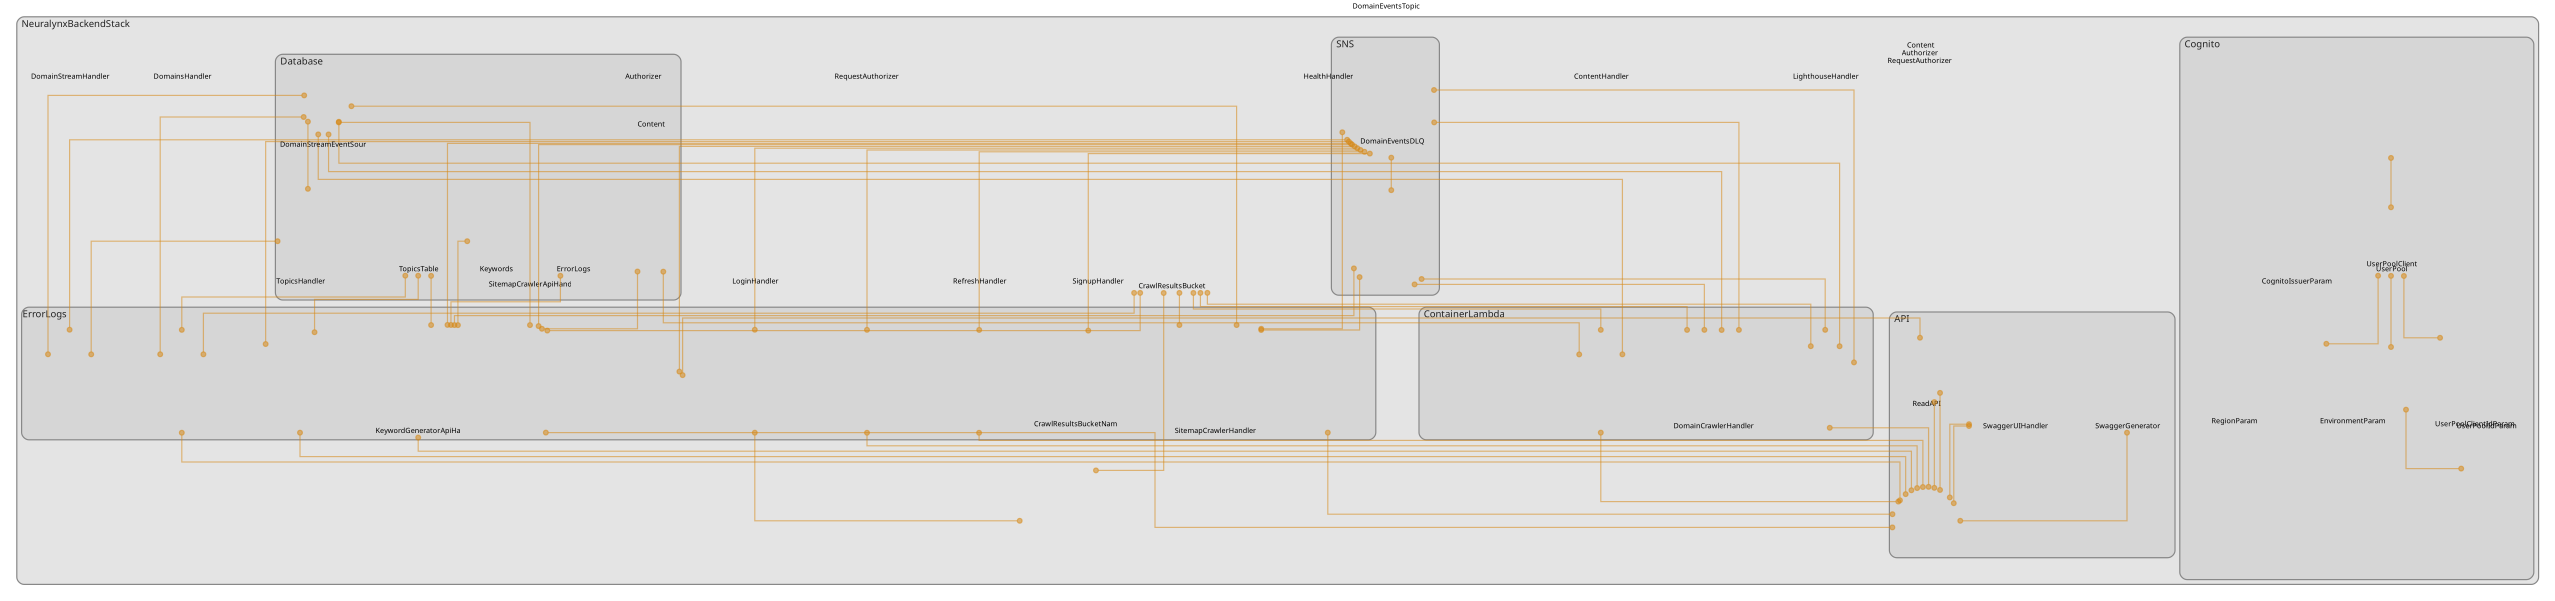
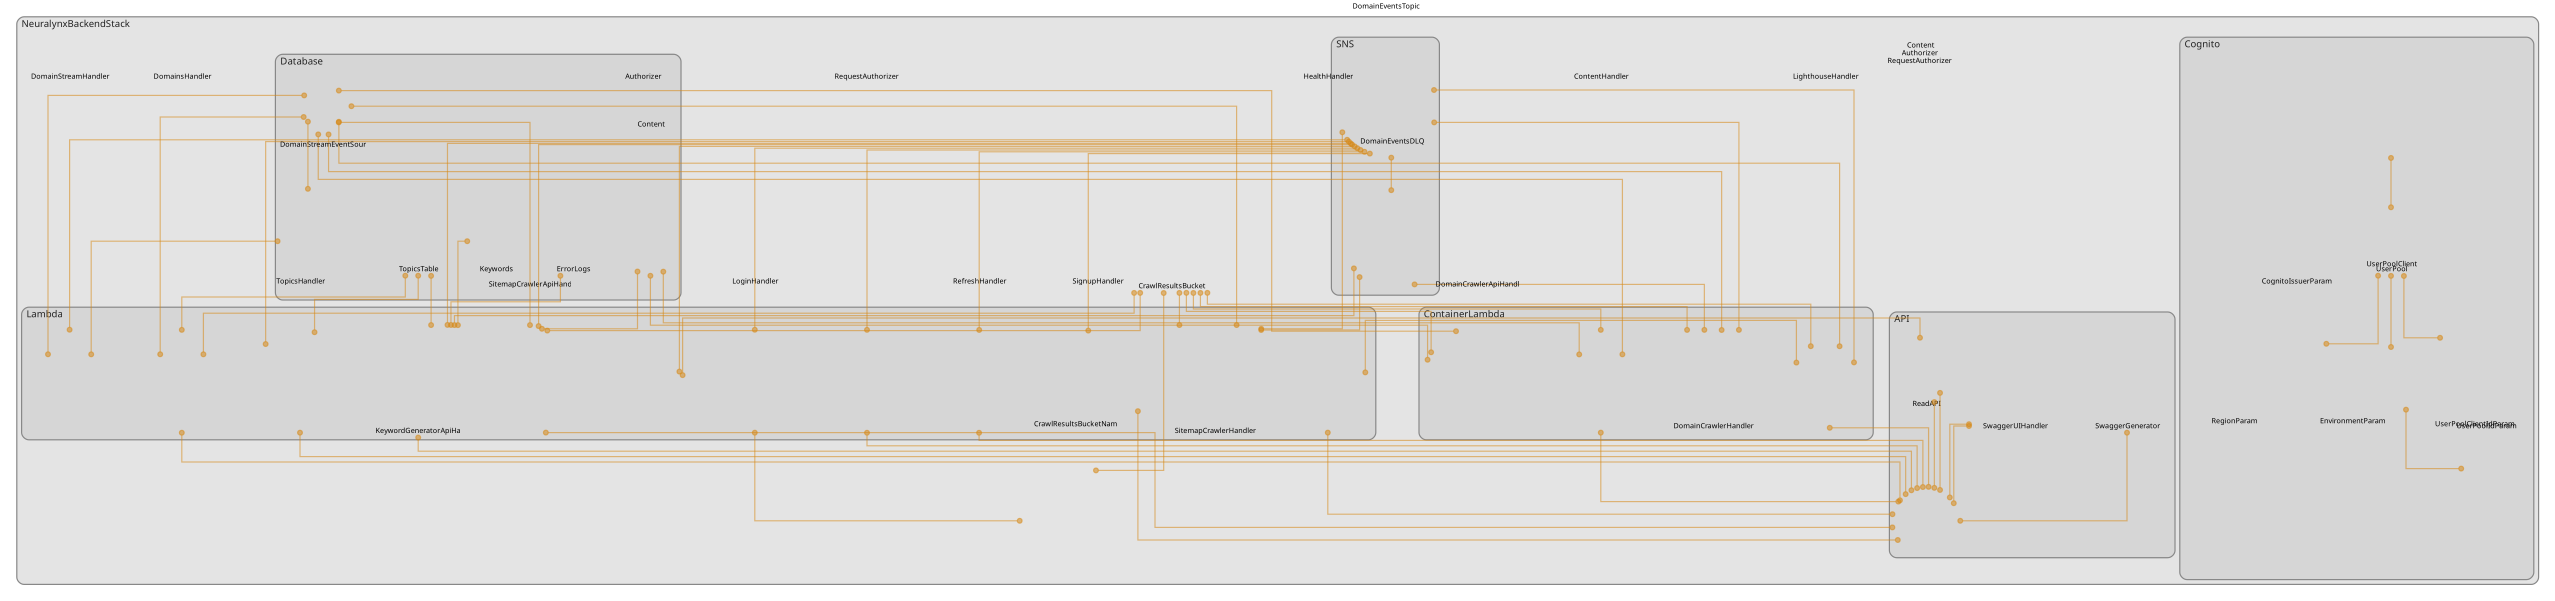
edge "DomainEventsDLQ" -- "LighthouseHandler": now "HealthHandler" -- "LighthouseHandler"
cluster "ErrorLogs": label "ErrorLogs" -> "Lambda"
node "DomainCrawlerApiHandl": added
edge "SignupHandler" -- "ReadAPI": added
